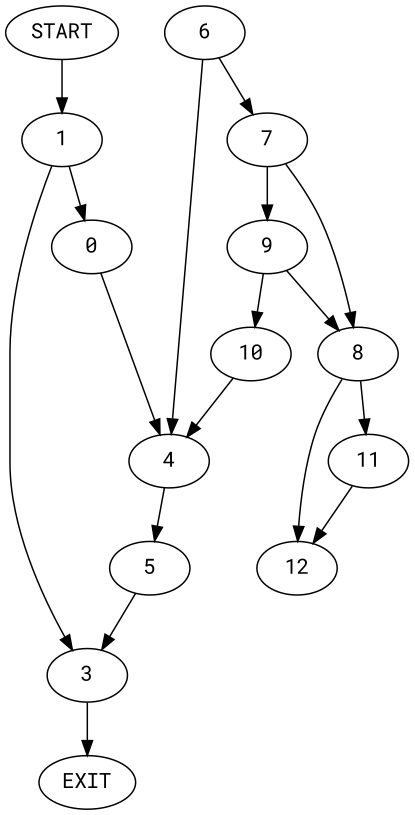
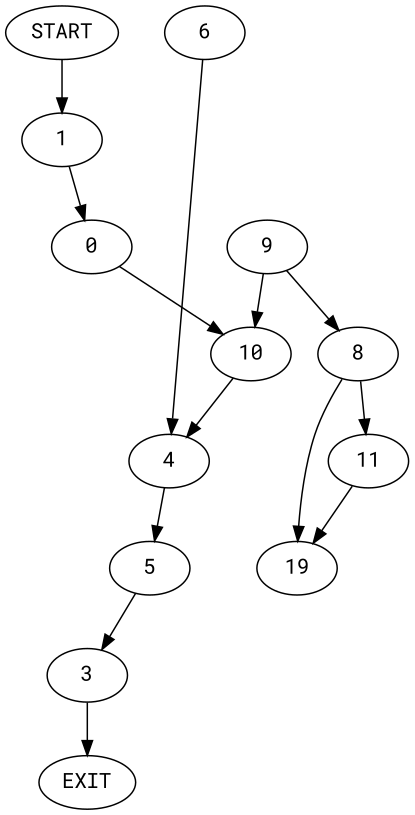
node "7": removed
edge "0" -> "4": now "0" -> "10"
edge "1" -> "3": removed
node "12": label "12" -> "19"
